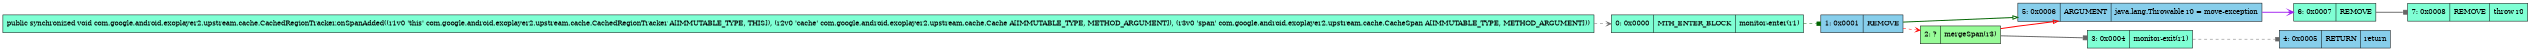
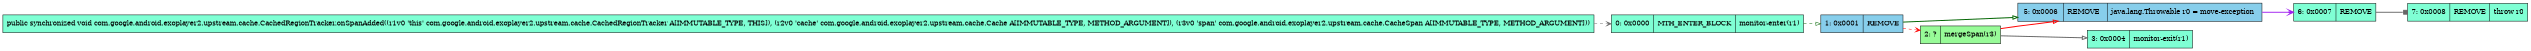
node "5: 0x0006": text "ARGUMENT" -> "REMOVE"
edge "0: 0x0000" -> "1: 0x0001": arrowhead box -> onormal
edge "2: ?" -> "3: 0x0004": arrowhead box -> onormal
node "4: 0x0005": removed
